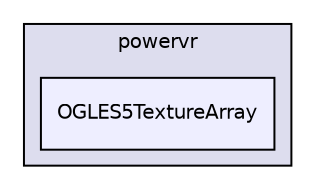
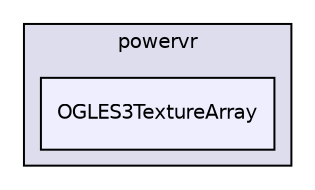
node "OGLES5TextureArray": label "OGLES5TextureArray" -> "OGLES3TextureArray"
